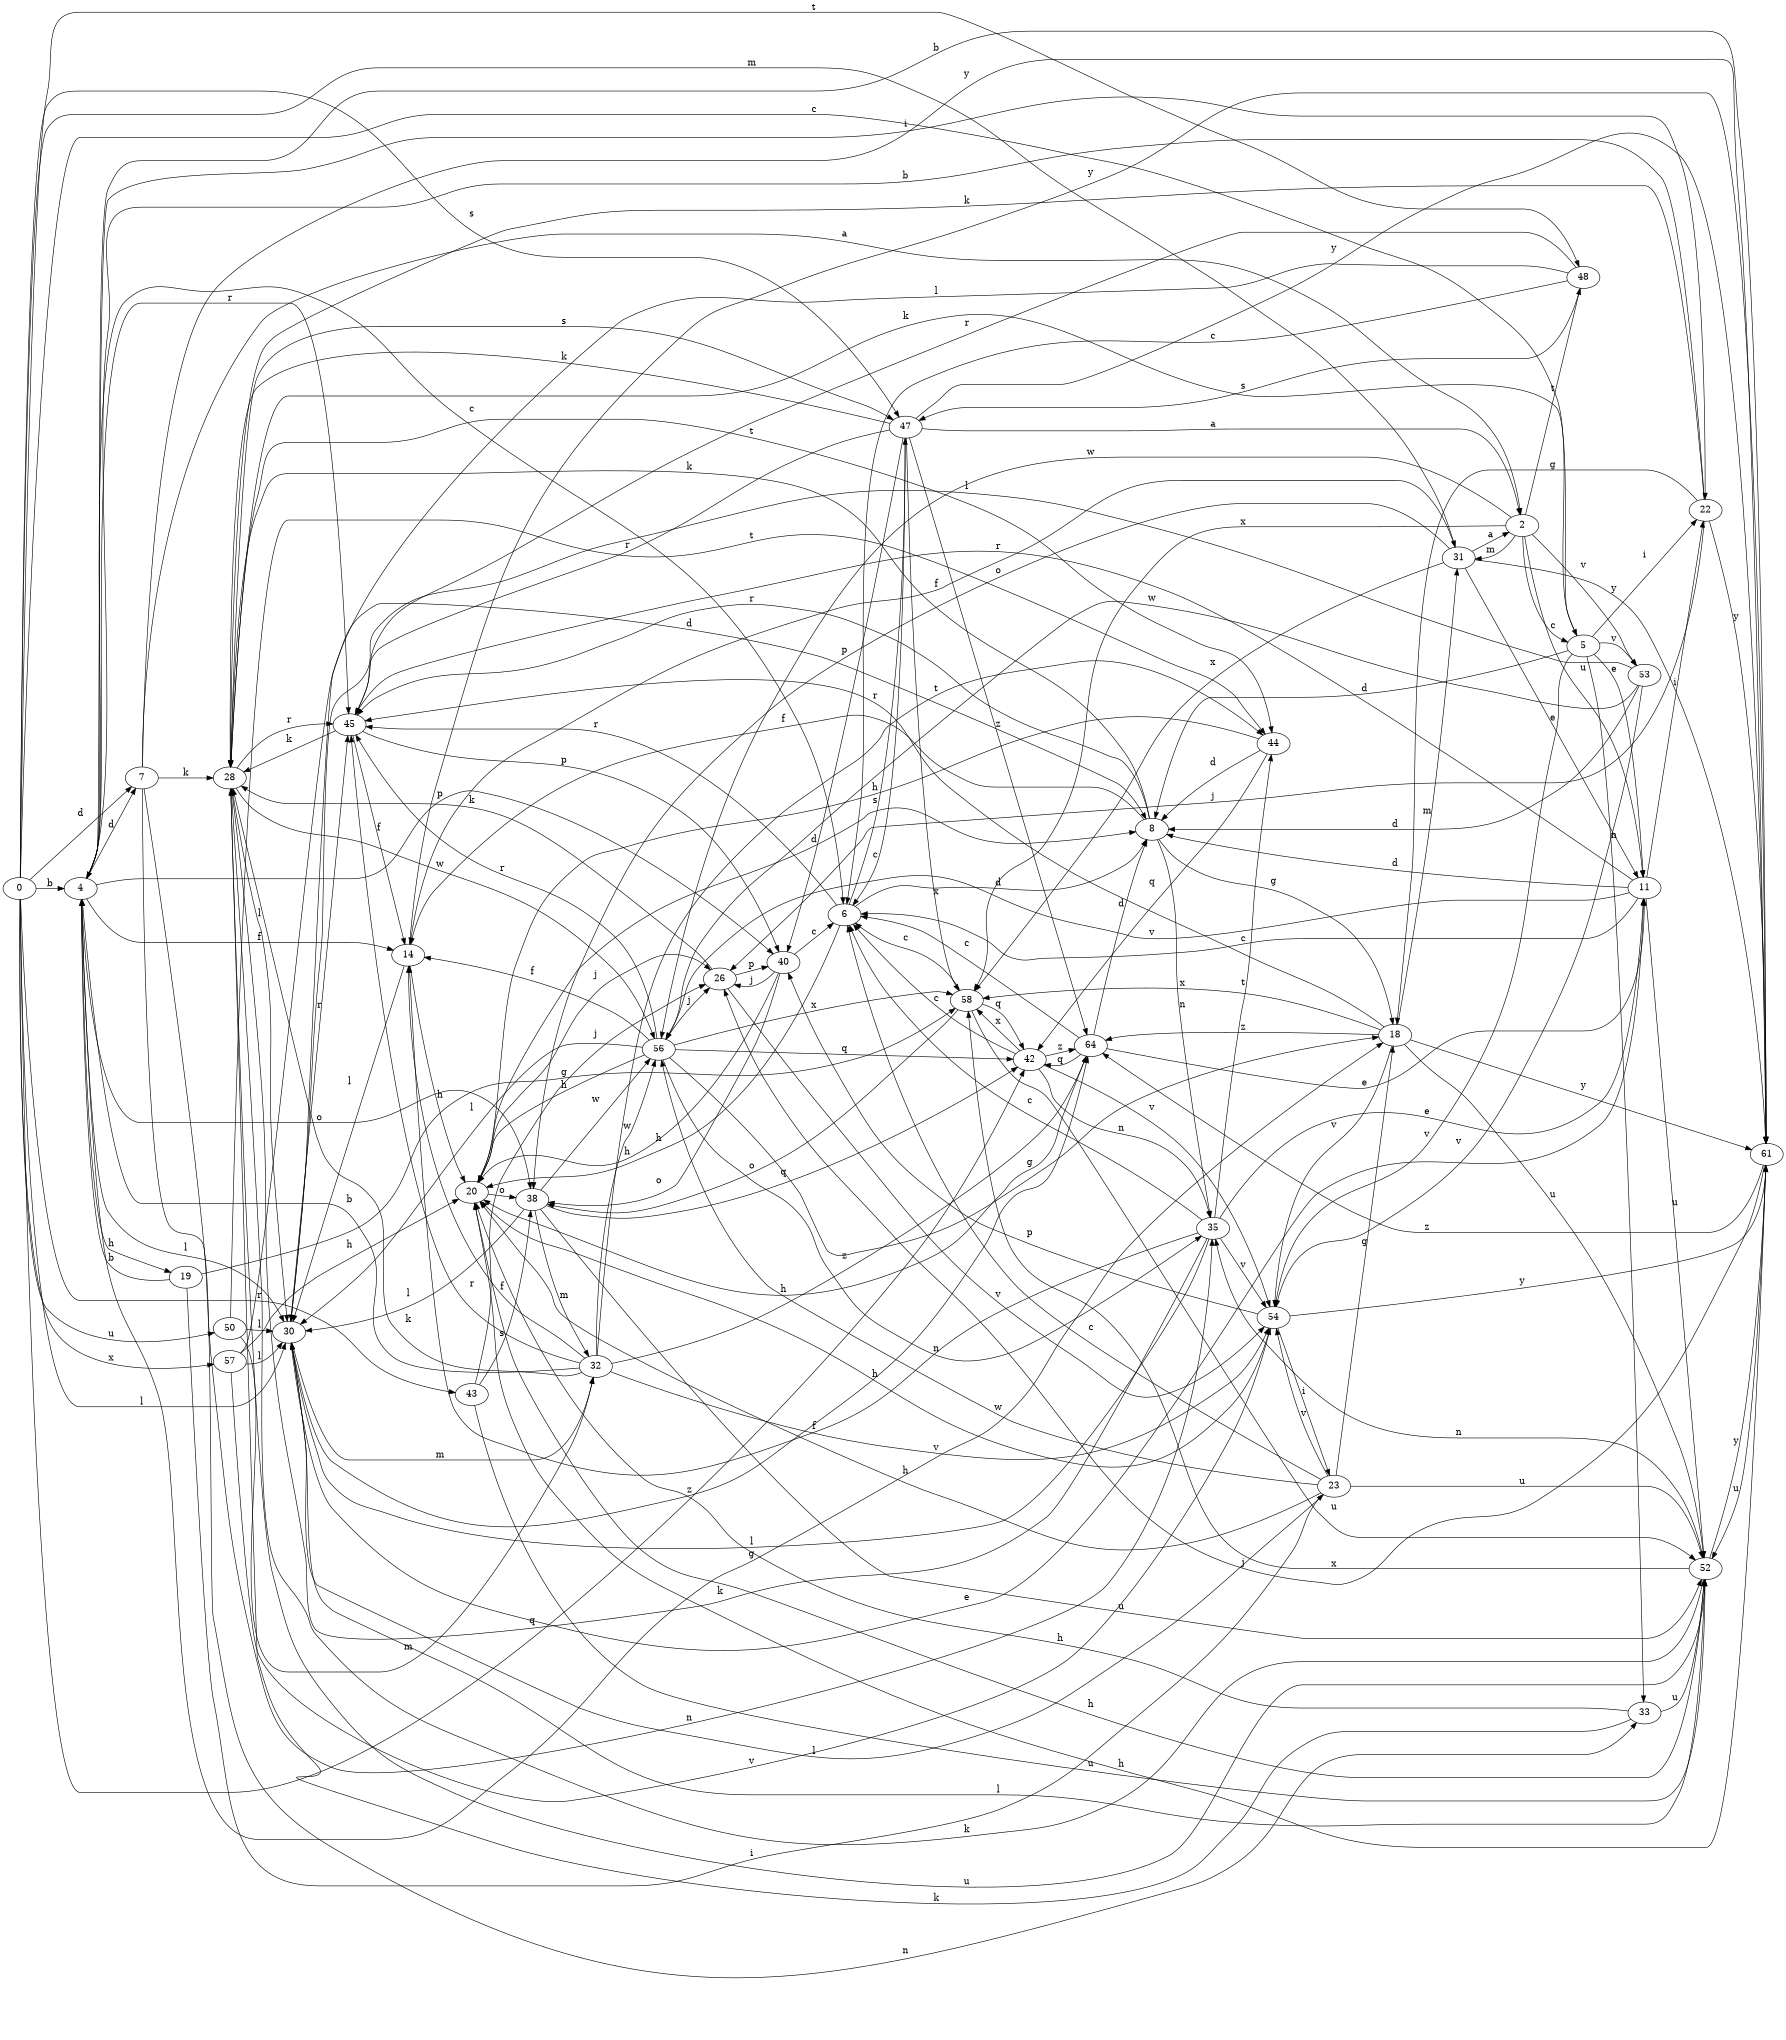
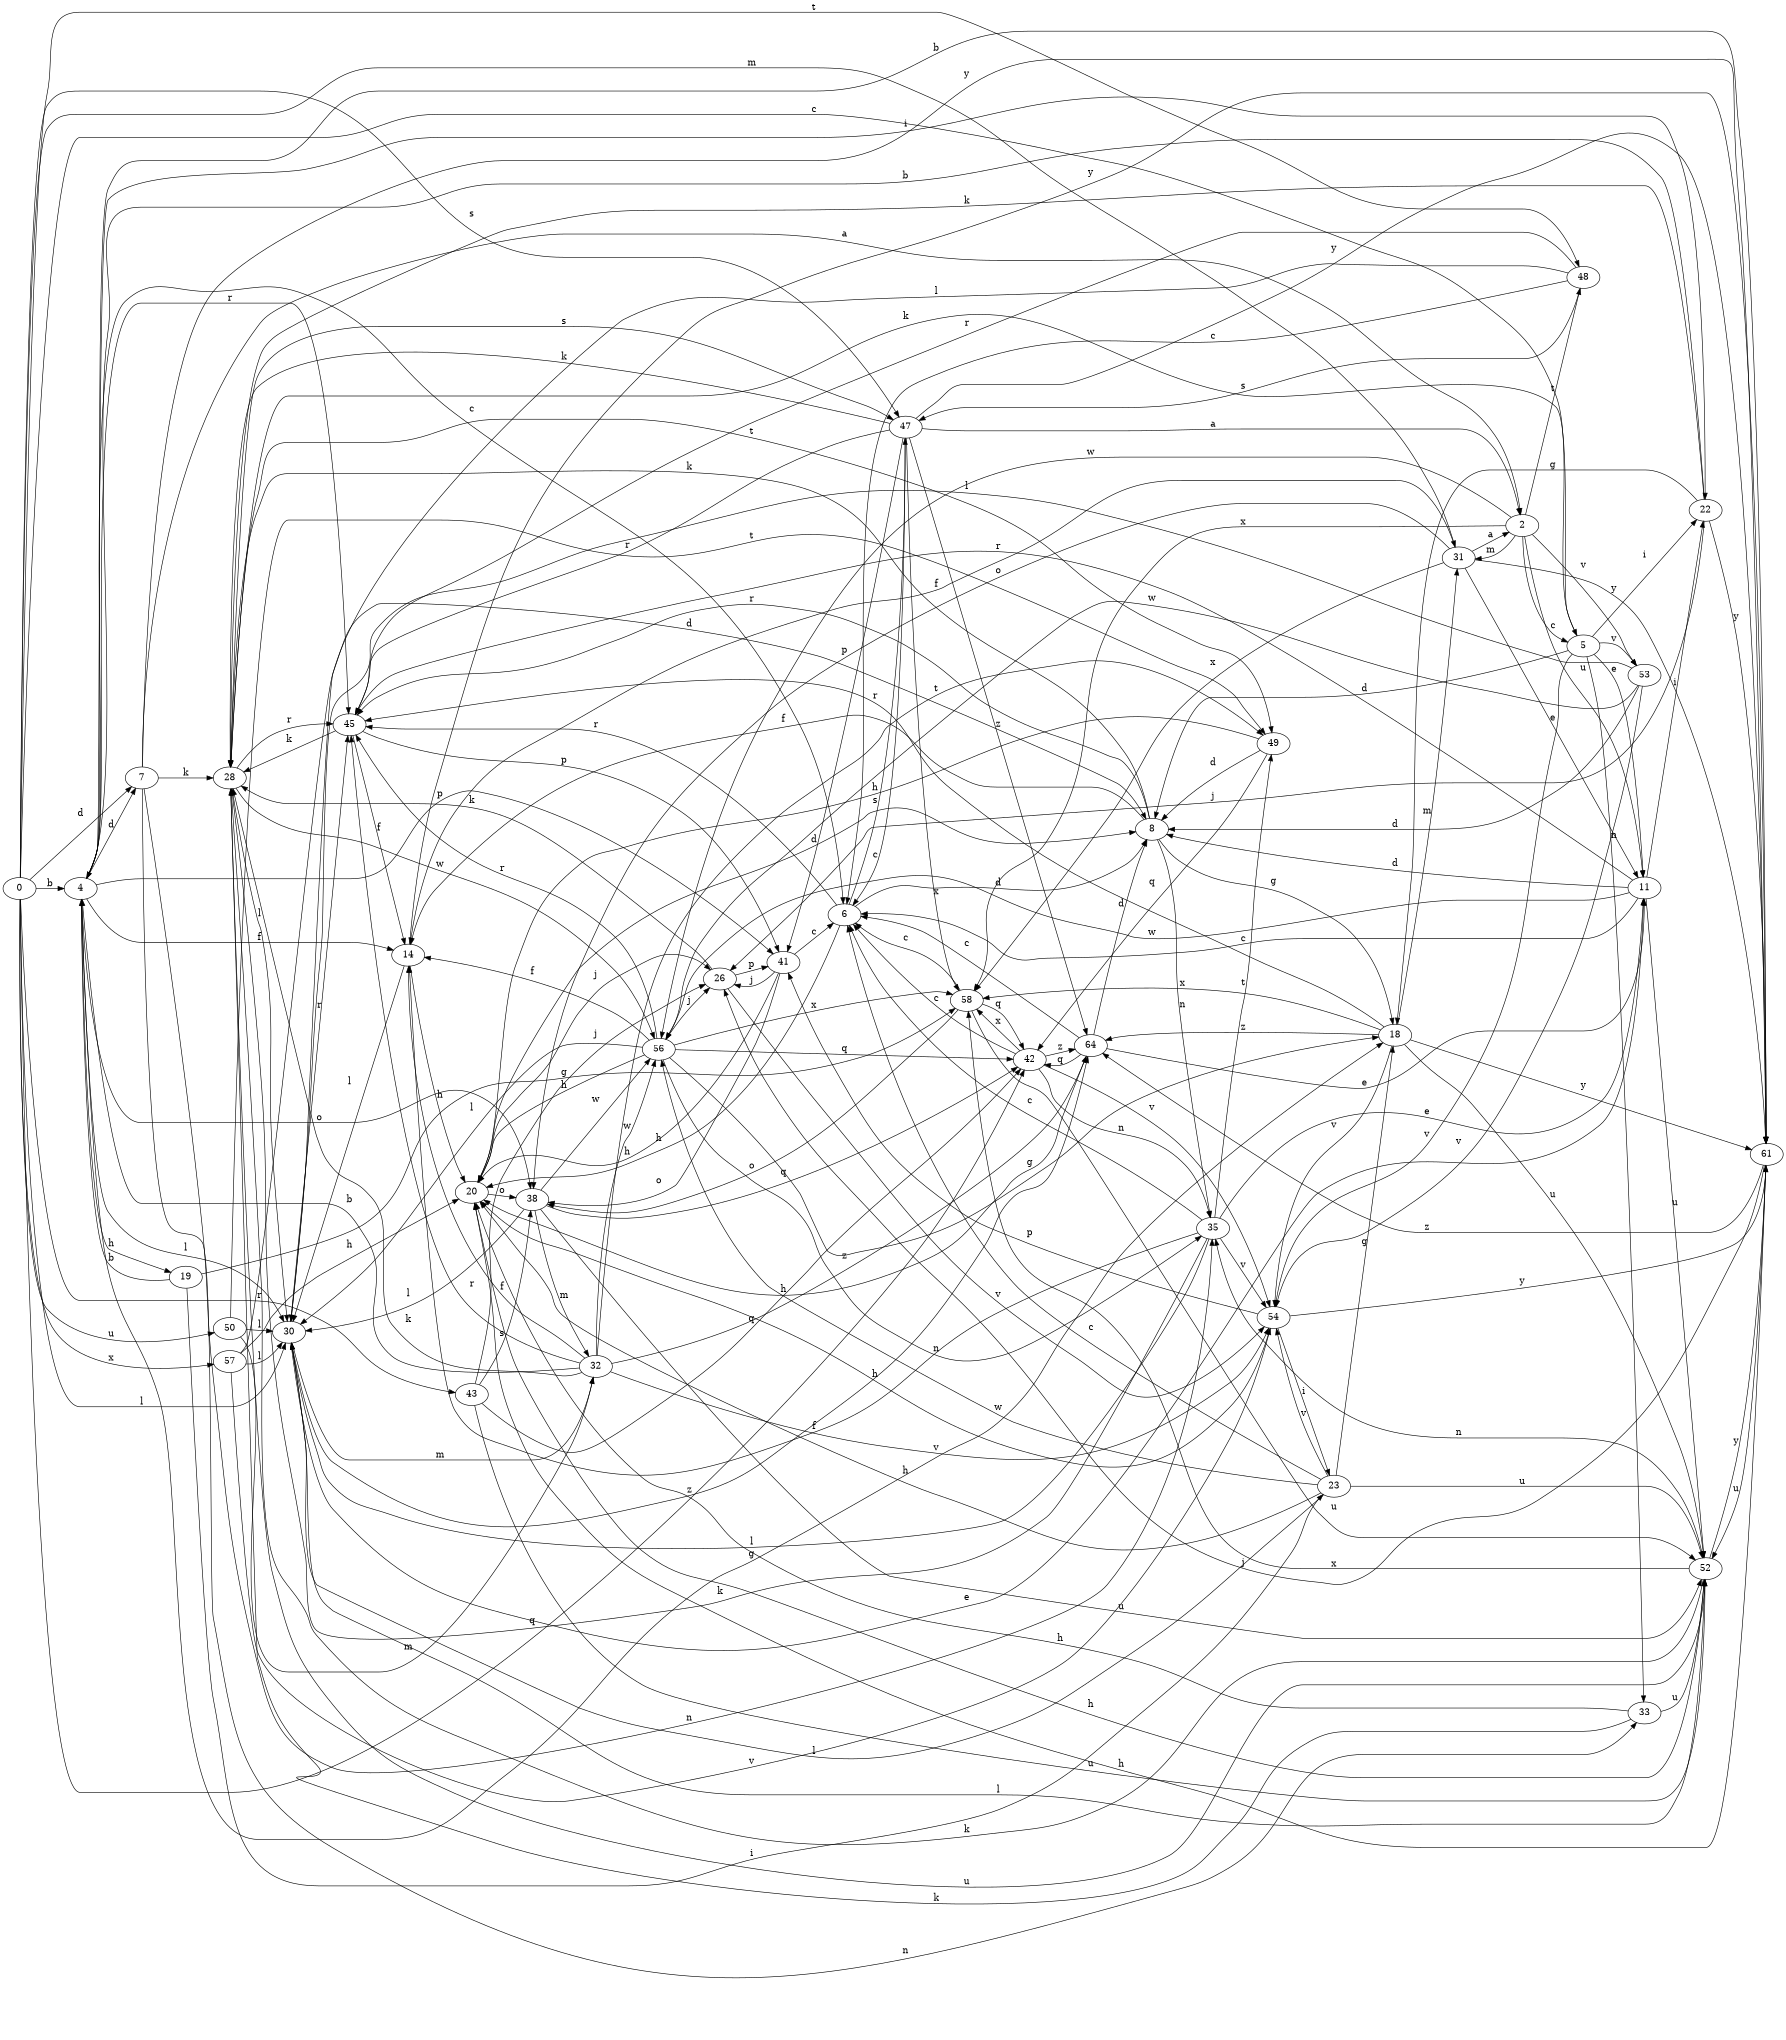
node "44": label "44" -> "49"
edge "11" -> "56": label "v" -> "w"
node "40": label "40" -> "41"
edge "43" -> "42": added, label "q"
